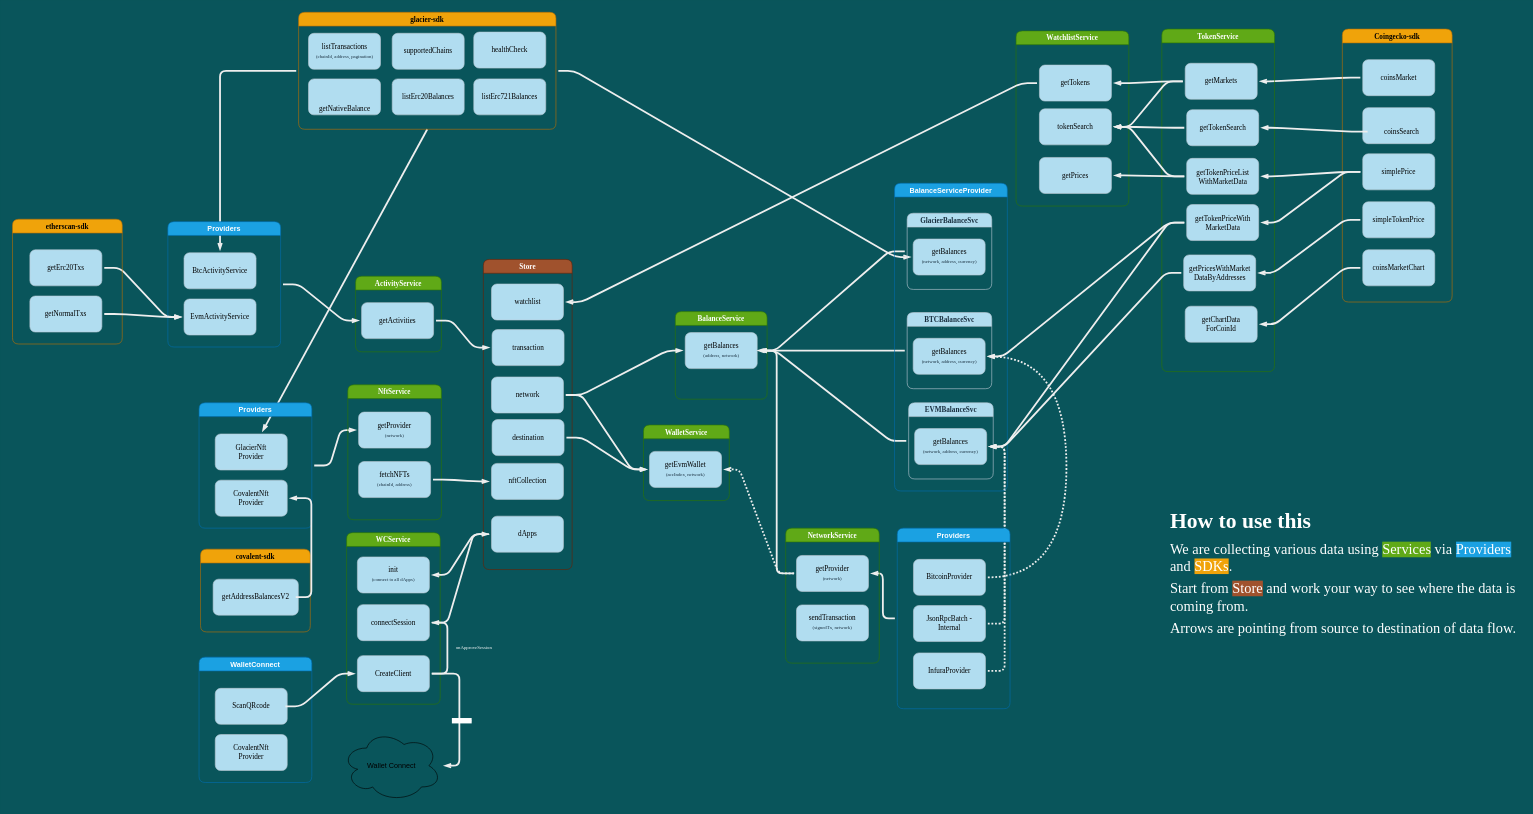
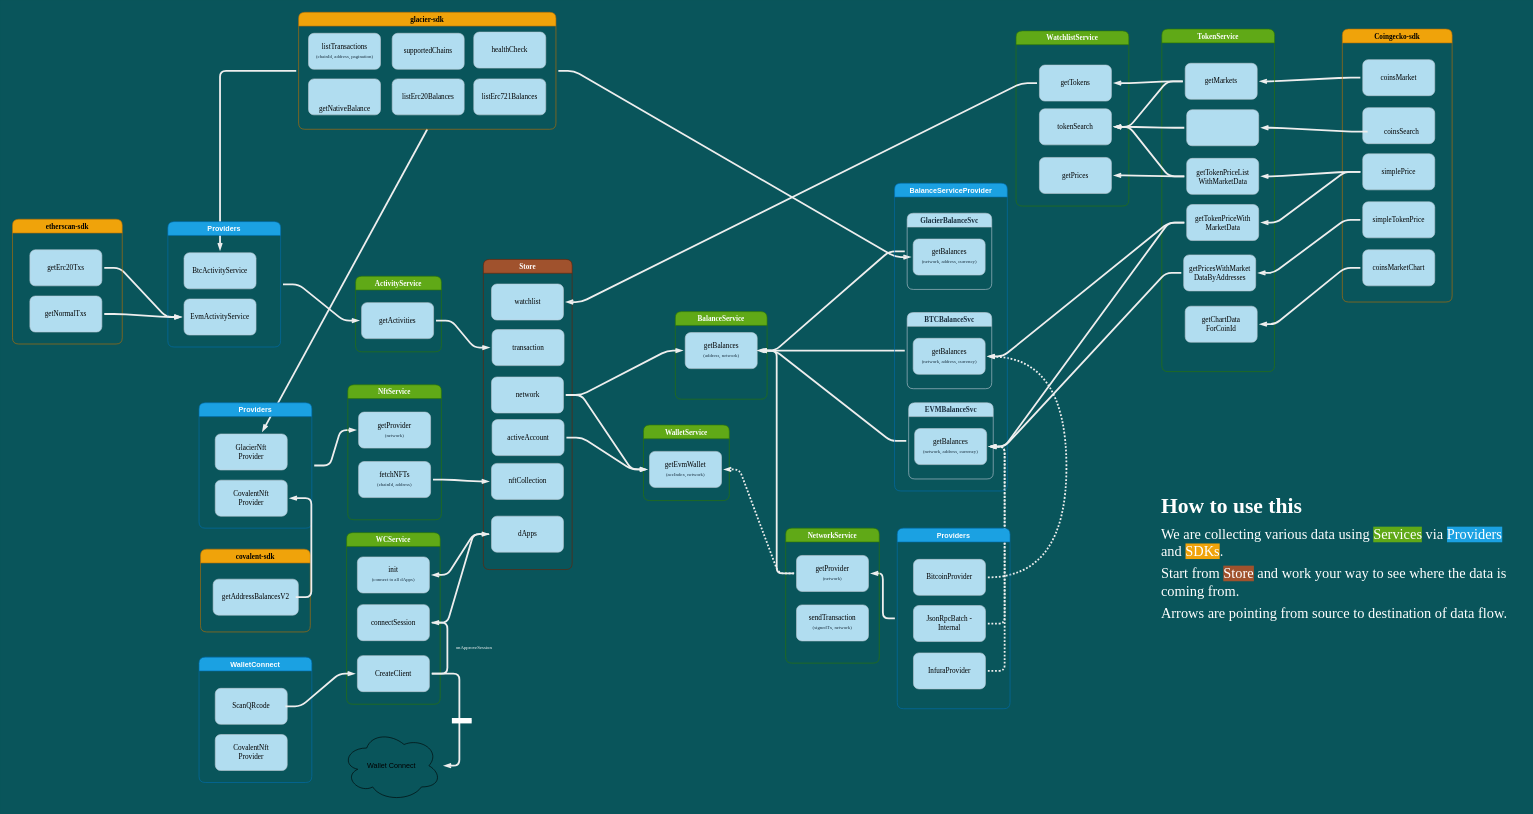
node "getTokenSearch": removed
node "destination": label "destination" -> "activeAccount"
node "How to use thisWe are collecting various data using Services via Providers and SDKs. Start from Store and work your way to see where the data is coming from. Arrows are pointing from source to destination of data flow.": moved (1348, 580) -> (1339, 565)
